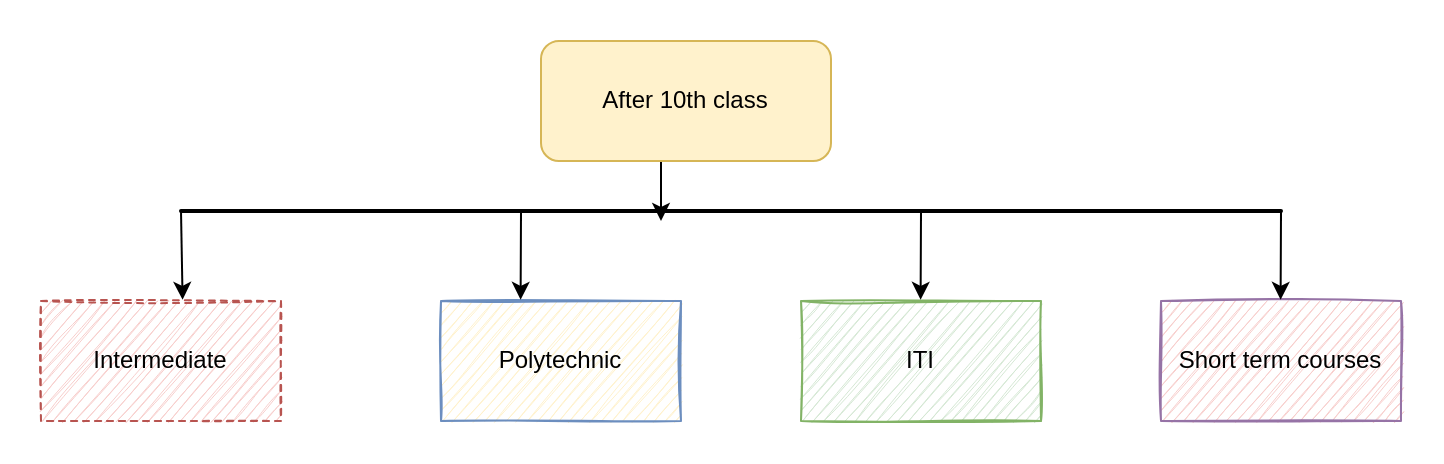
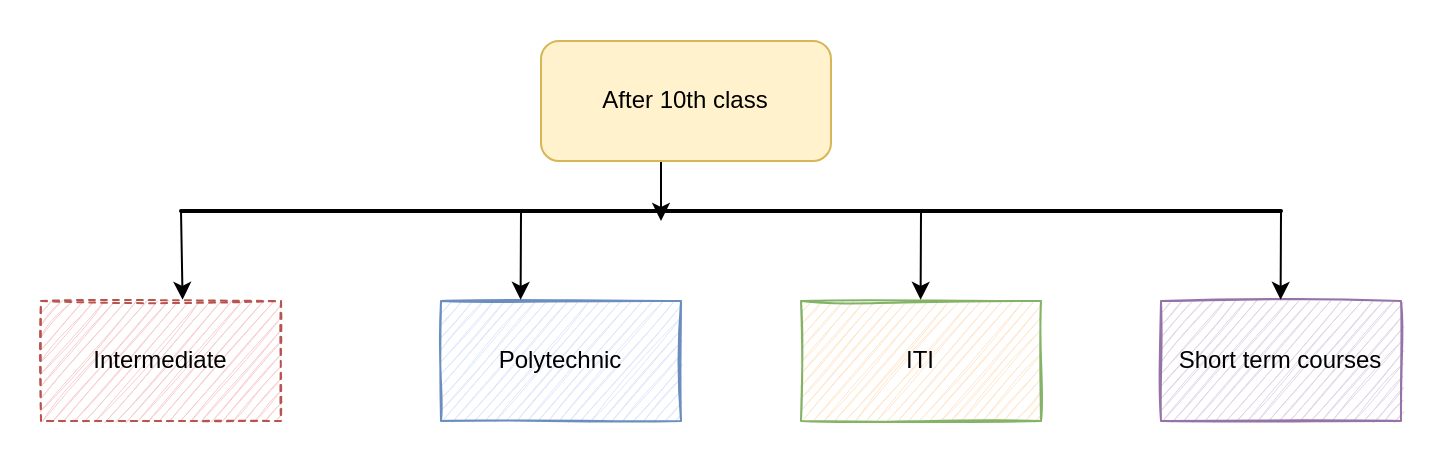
node "Polytechnic": fillcolor #fff2cc -> #dae8fc
node "ITI": fillcolor #d5e8d4 -> #ffe6cc
node "Short term courses": fillcolor #f8cecc -> #e1d5e7
